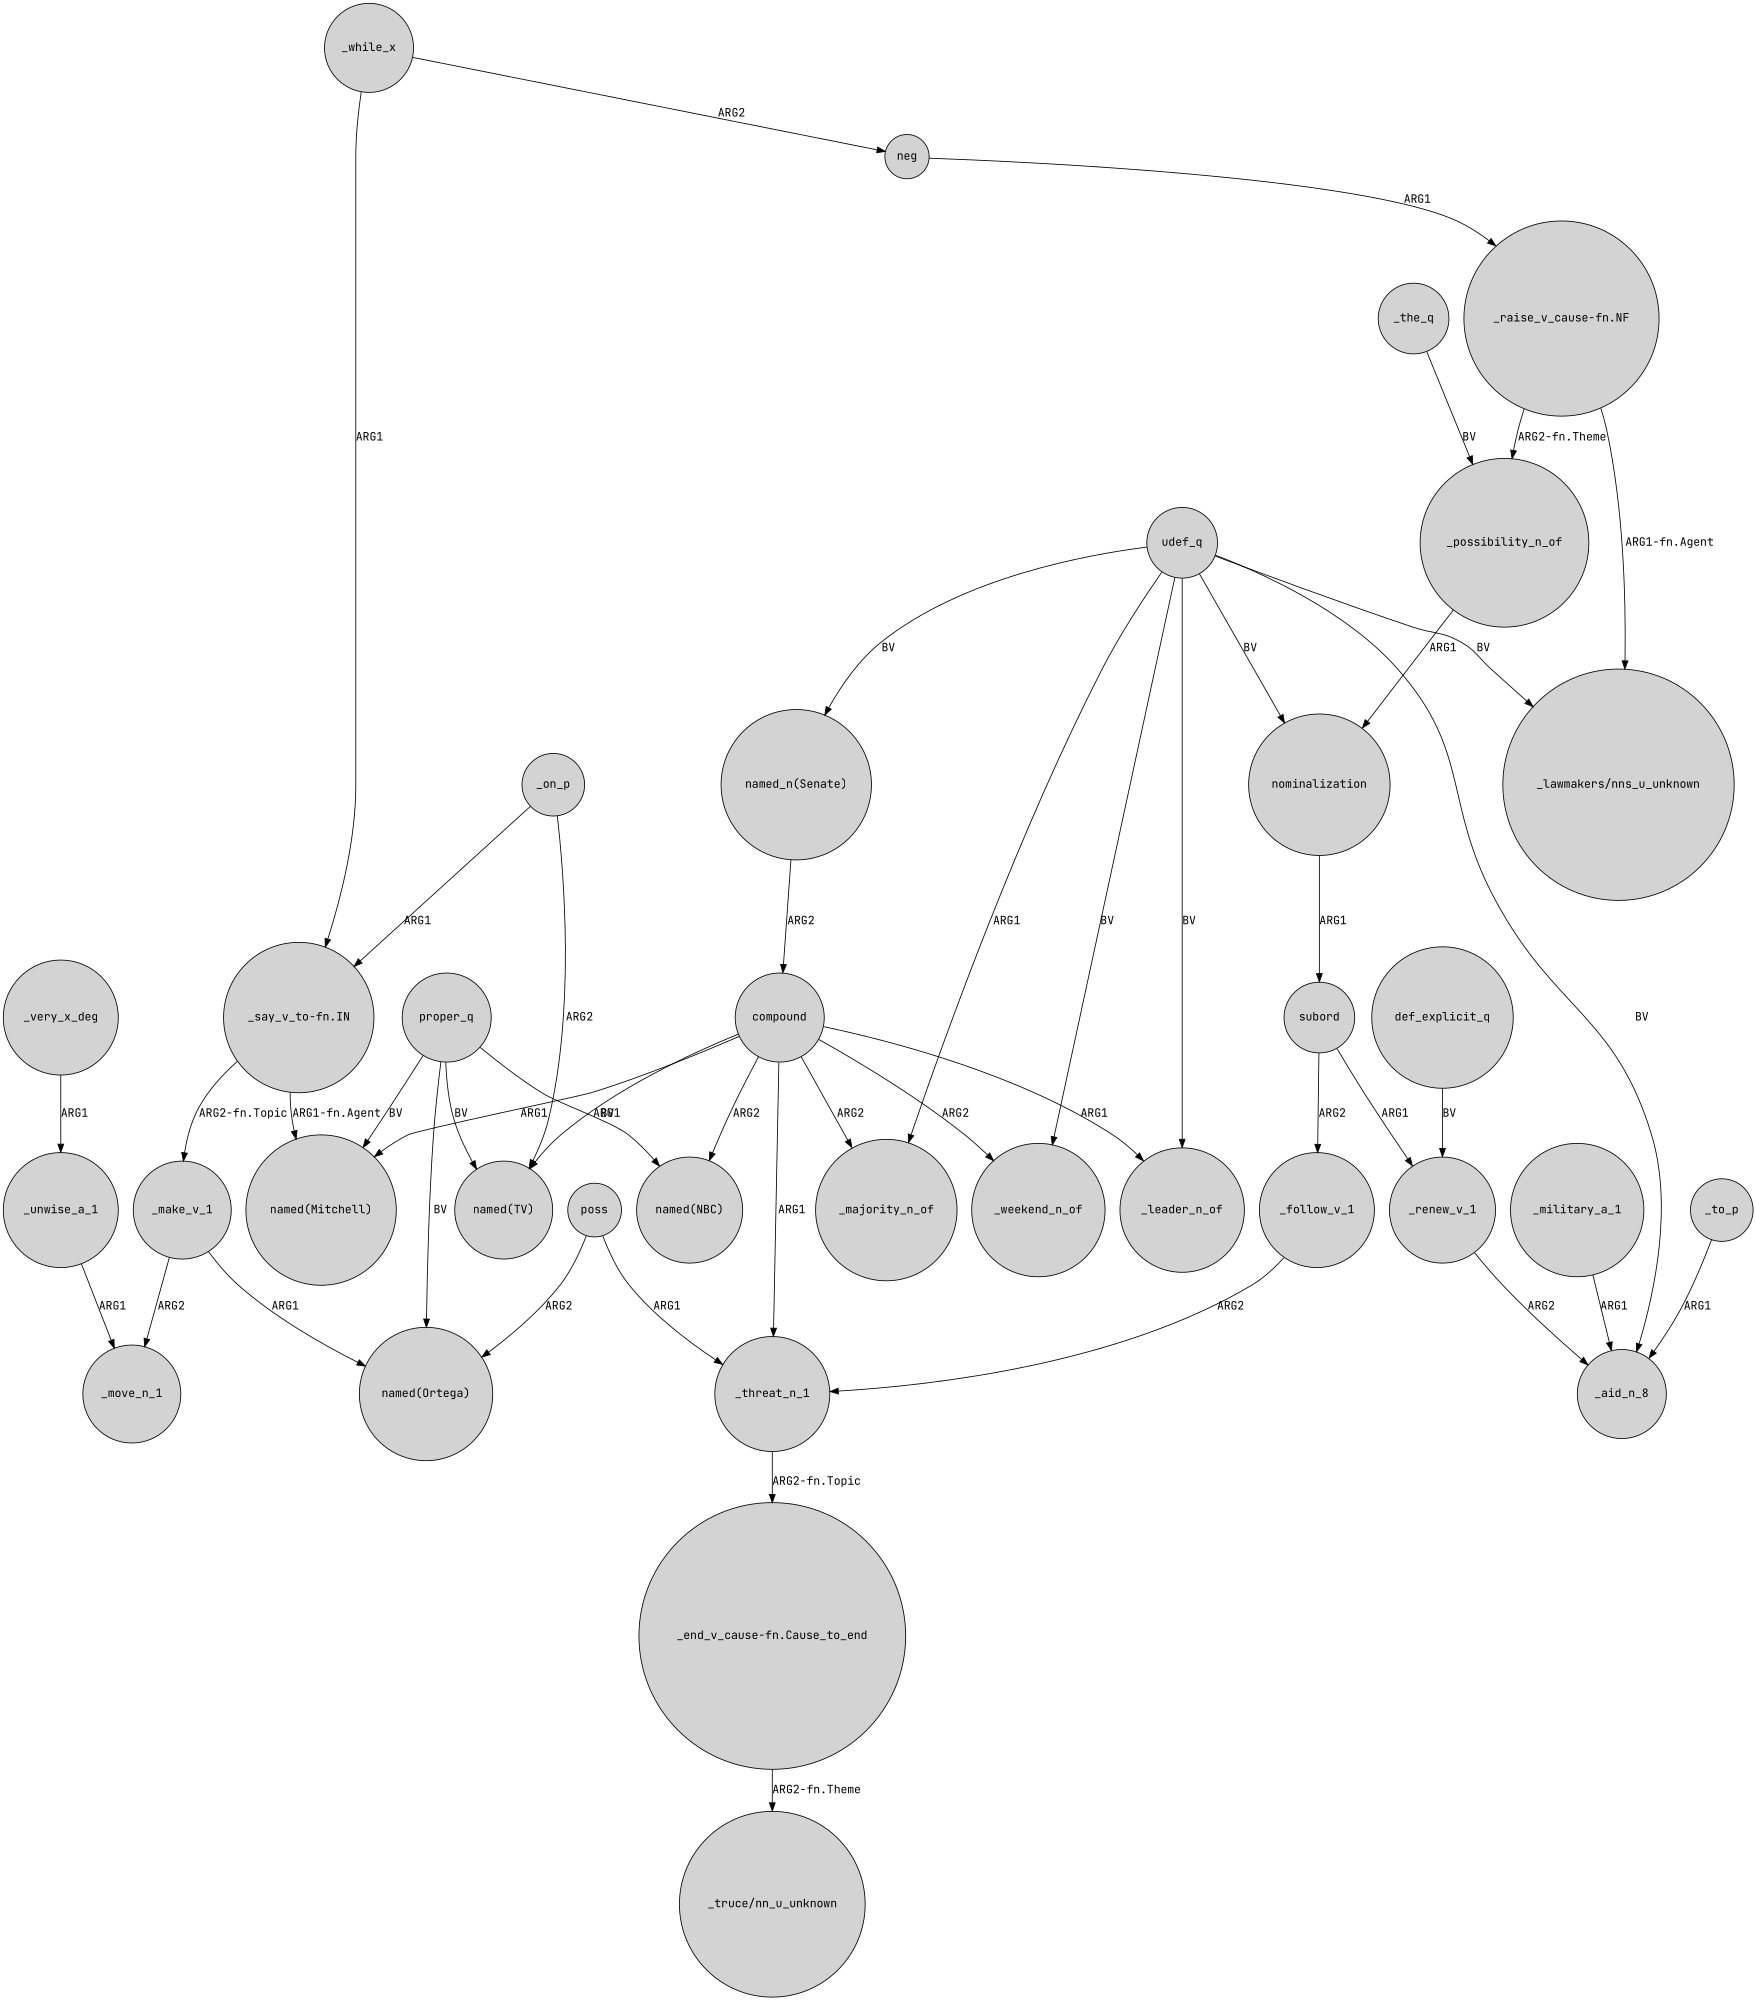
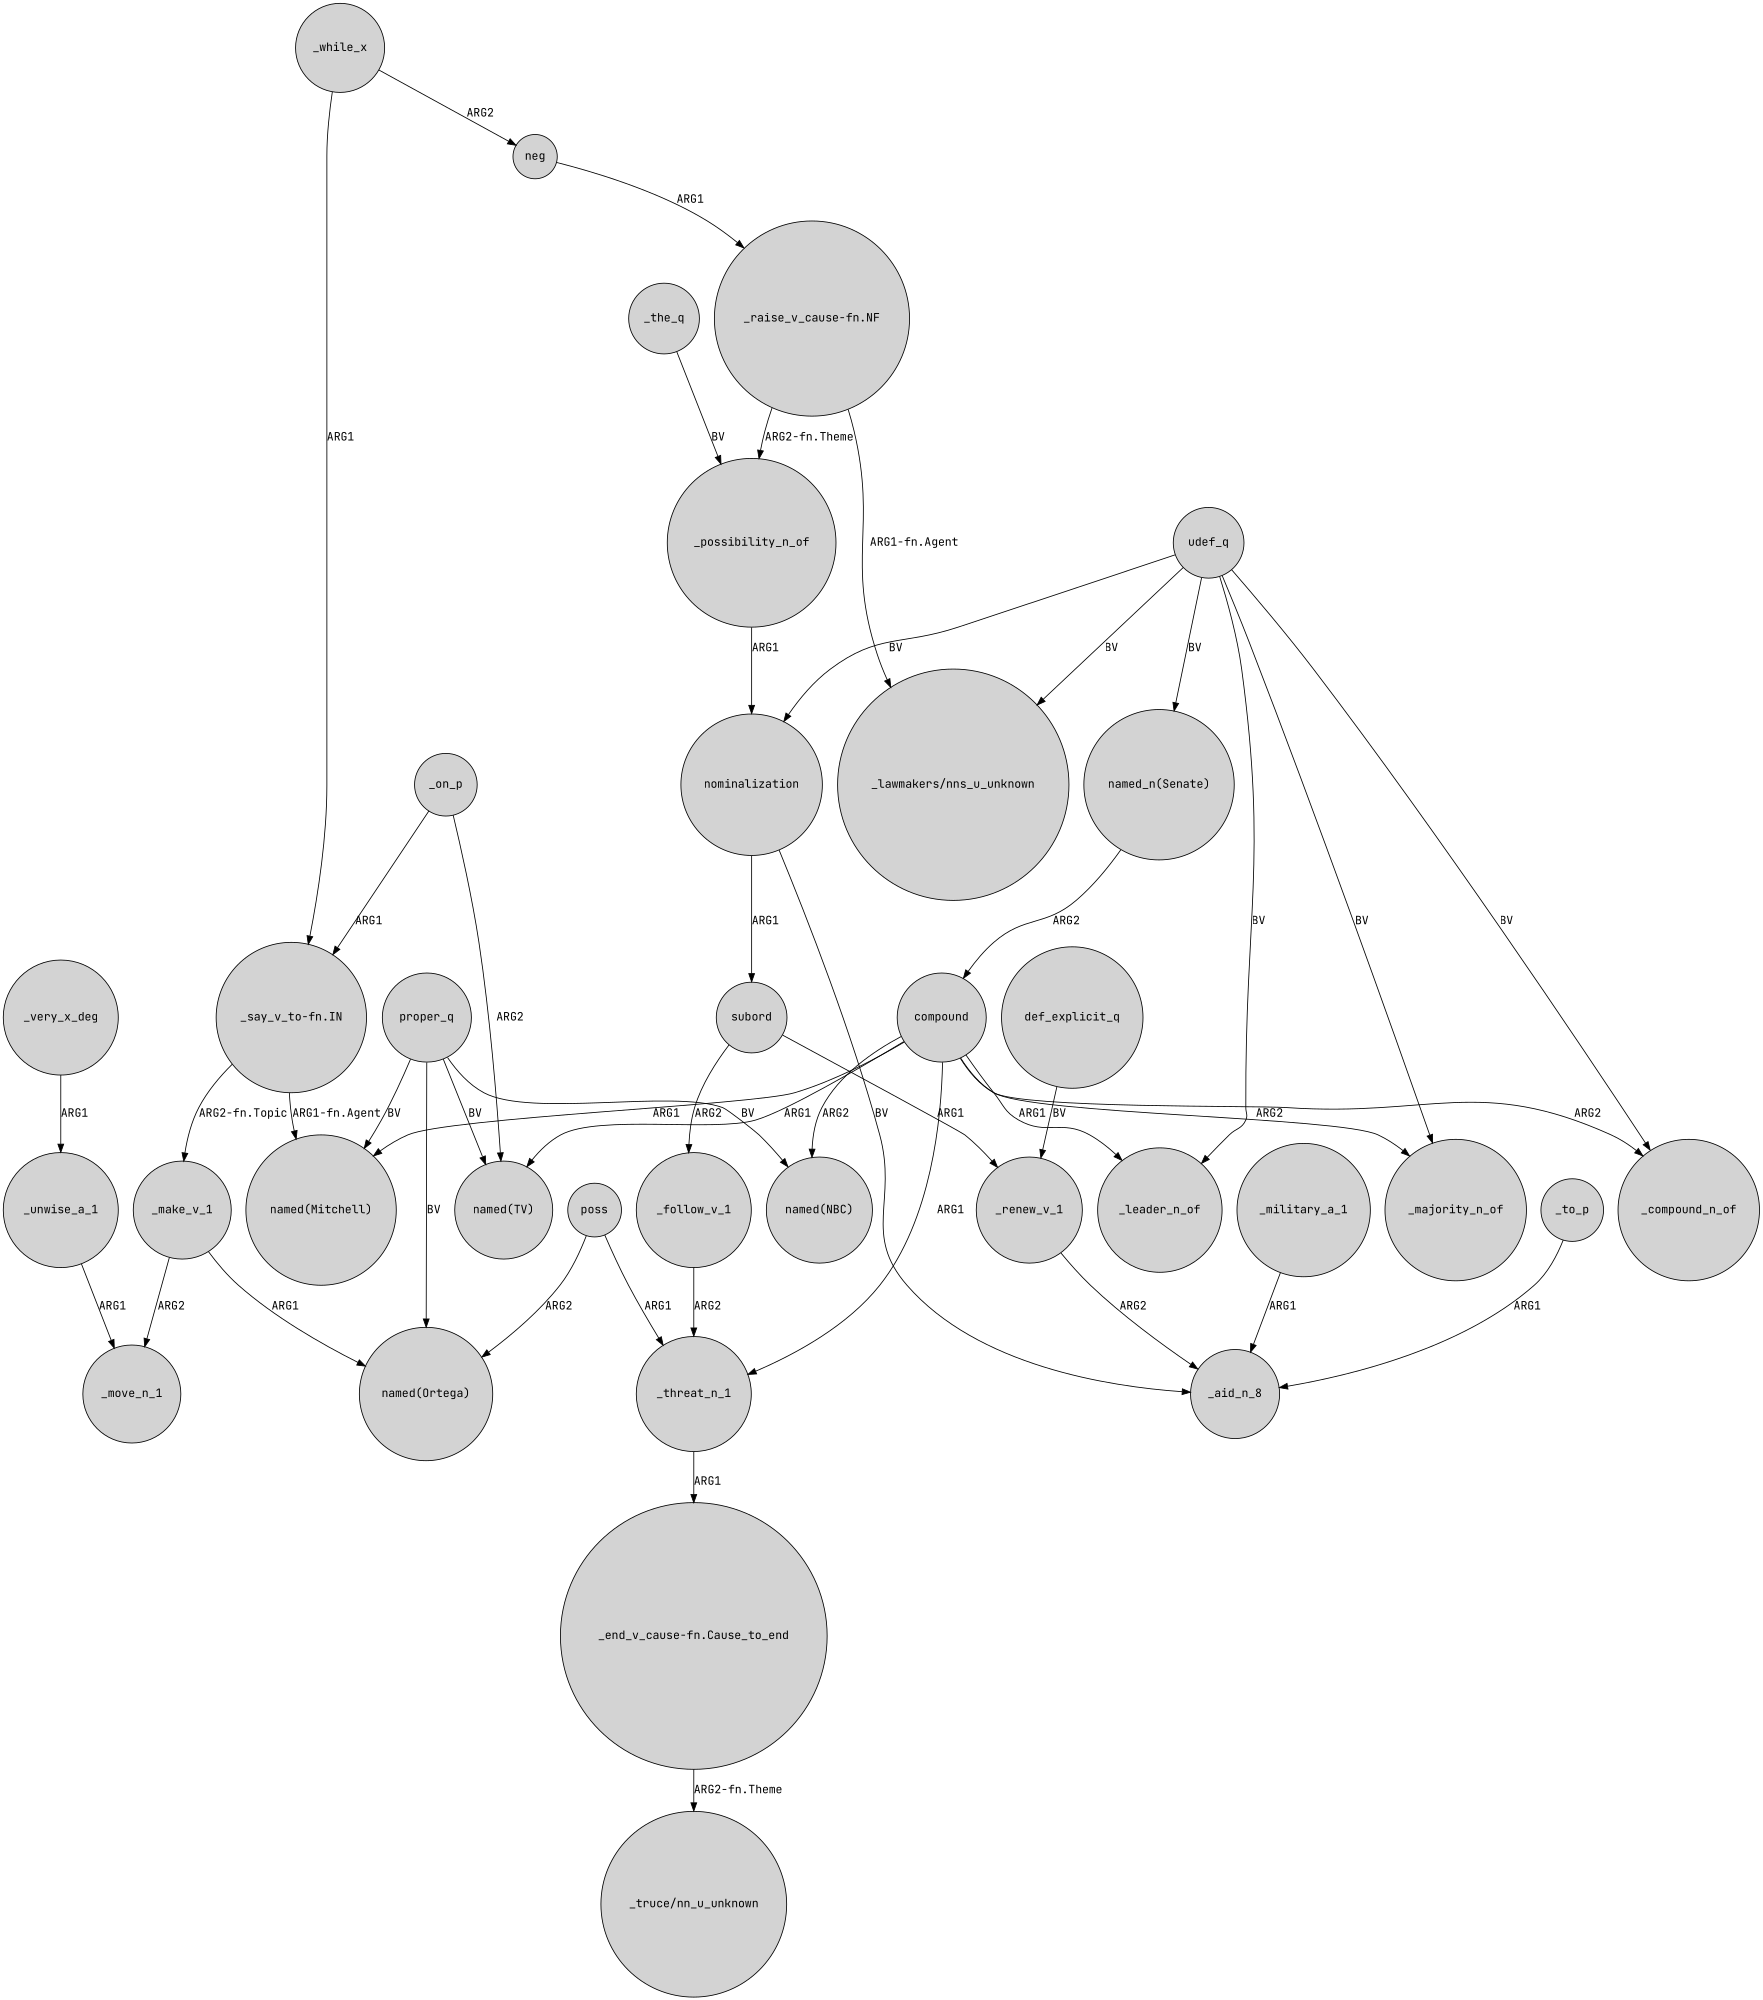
edge "udef_q" -> "_aid_n_8": now "nominalization" -> "_aid_n_8"
edge "udef_q" -> "_majority_n_of": label "ARG1" -> "BV"
node "_weekend_n_of": label "_weekend_n_of" -> "_compound_n_of"
edge "_threat_n_1" -> "_end_v_cause-fn.Cause_to_end": label "ARG2-fn.Topic" -> "ARG1"
